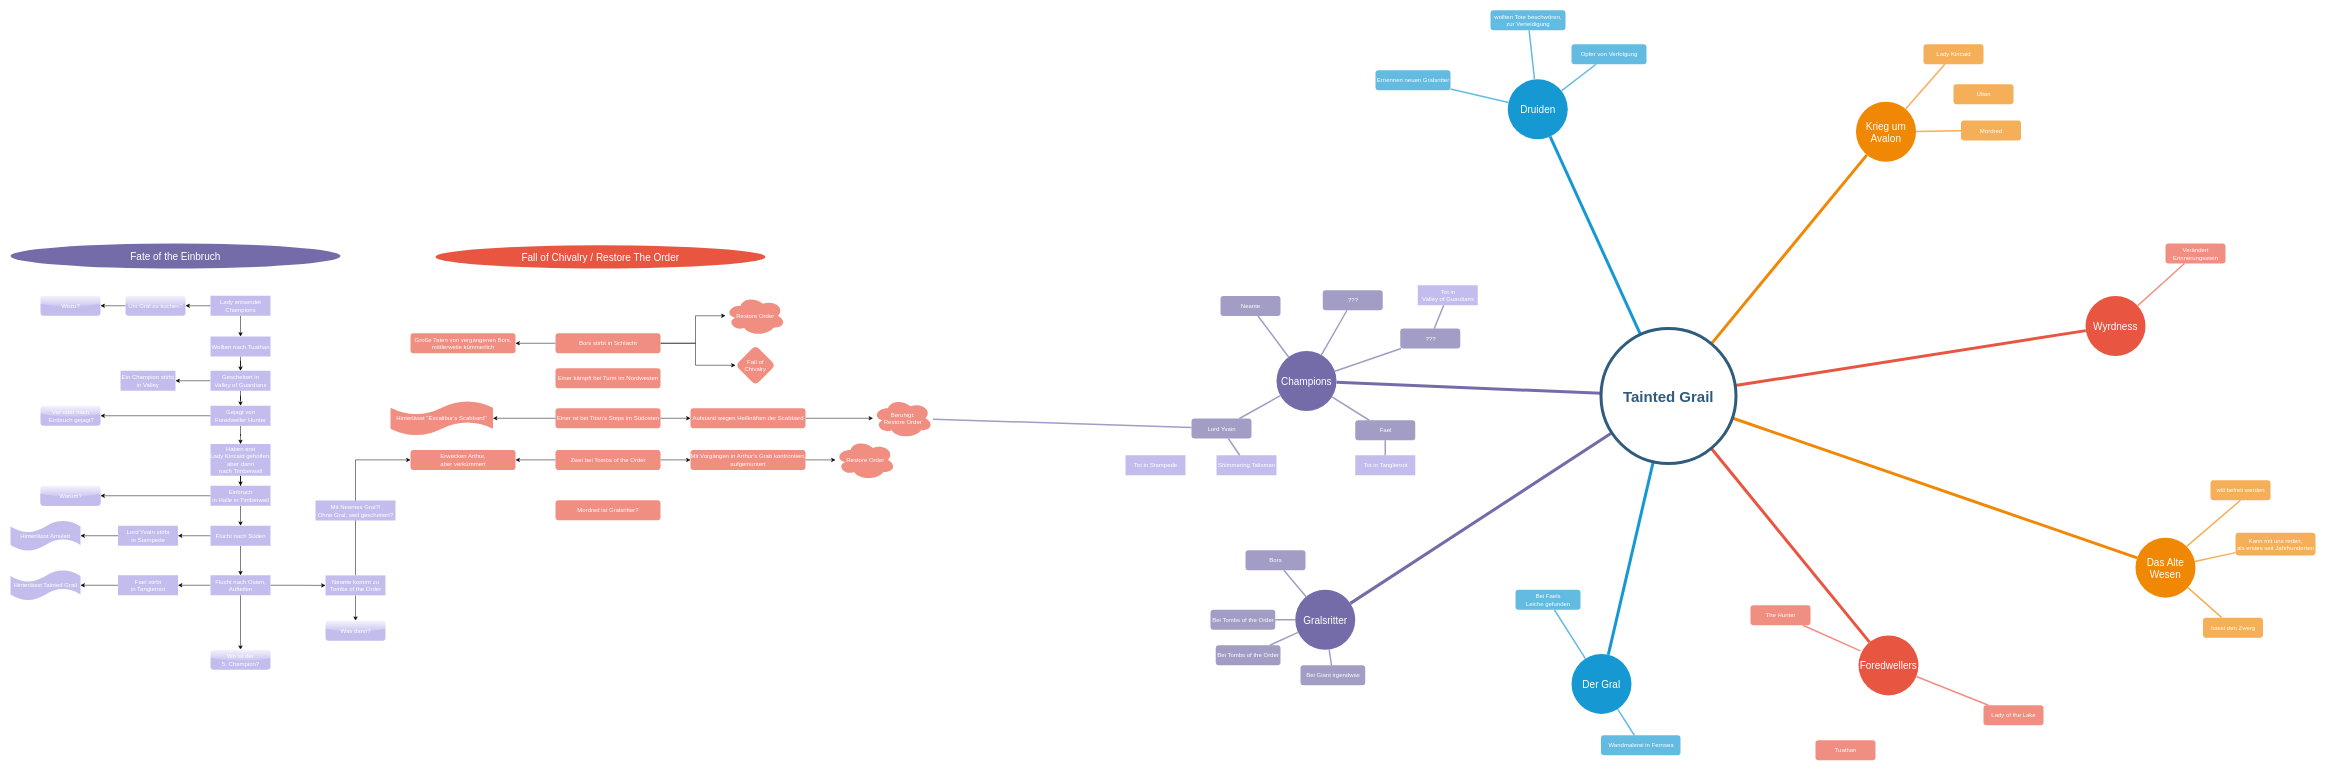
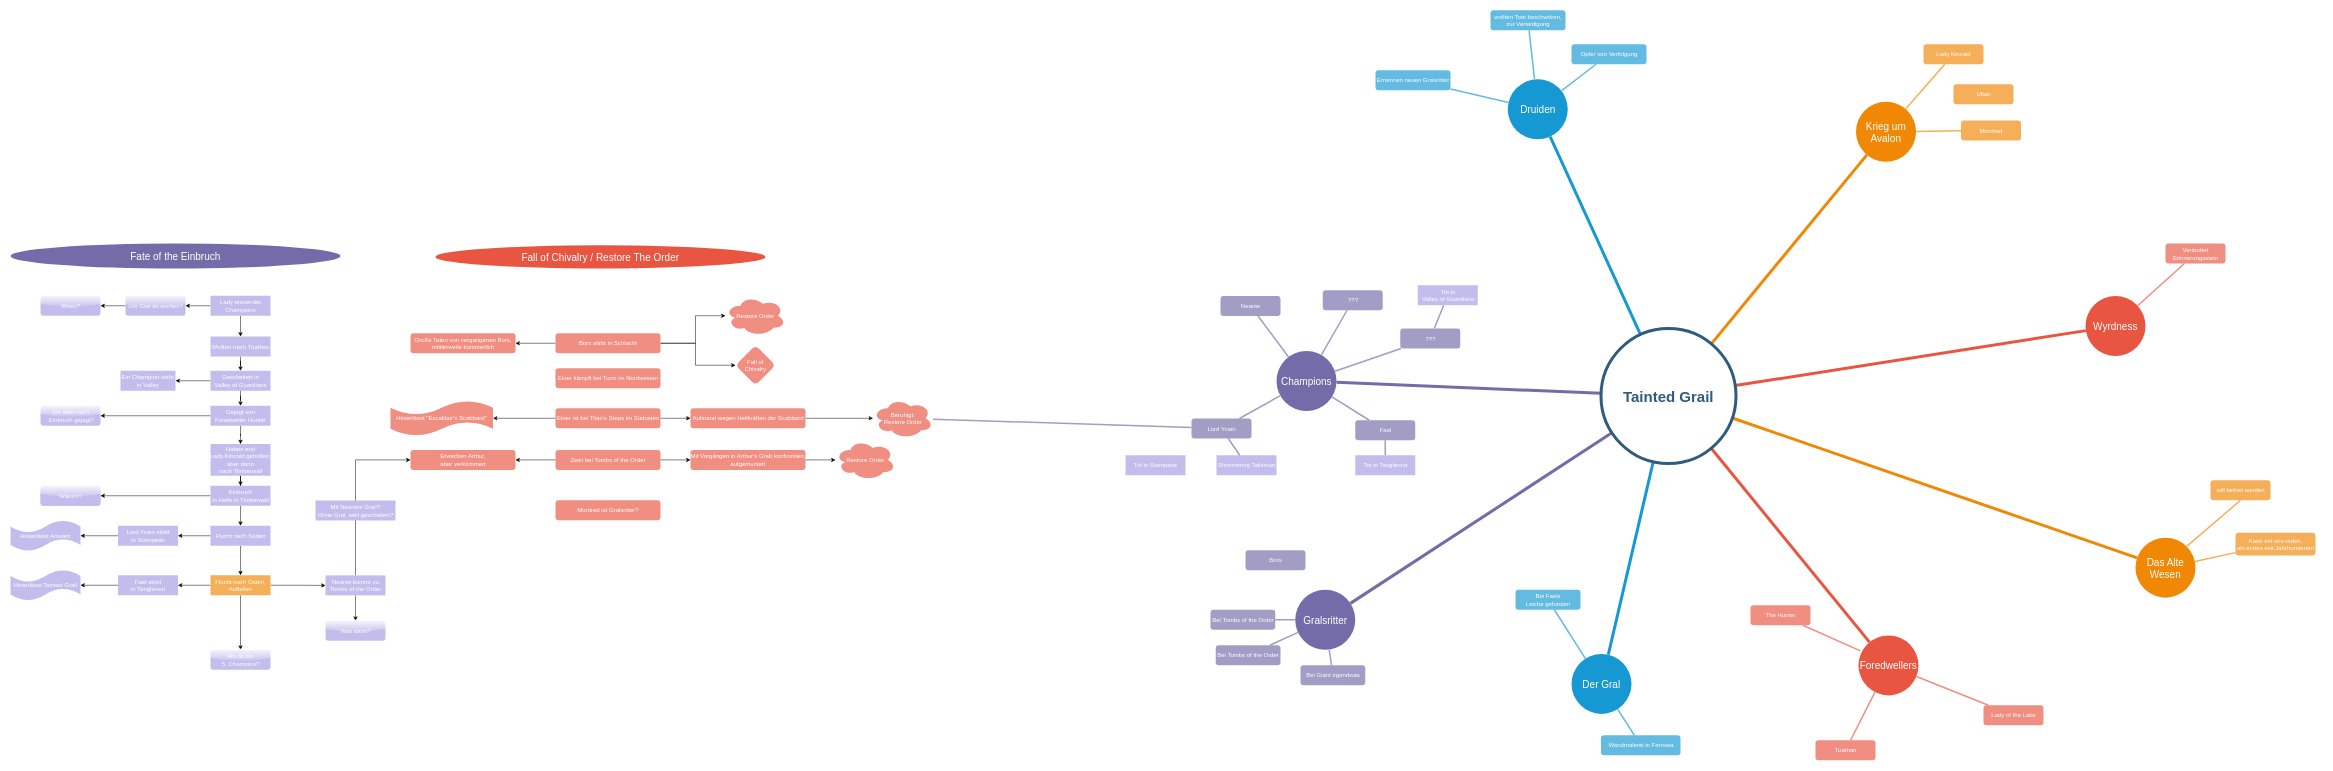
edge "Bors" -- "Gralsritter": removed
node "Flucht nach Osten, Aufteilen": fillcolor #c3bded -> #f5af58
edge "Das Alte Wesen" -- "hasst den Zwerg": removed
node "hasst den Zwerg": removed
edge "Foredwellers" -- "Tuathan": added
